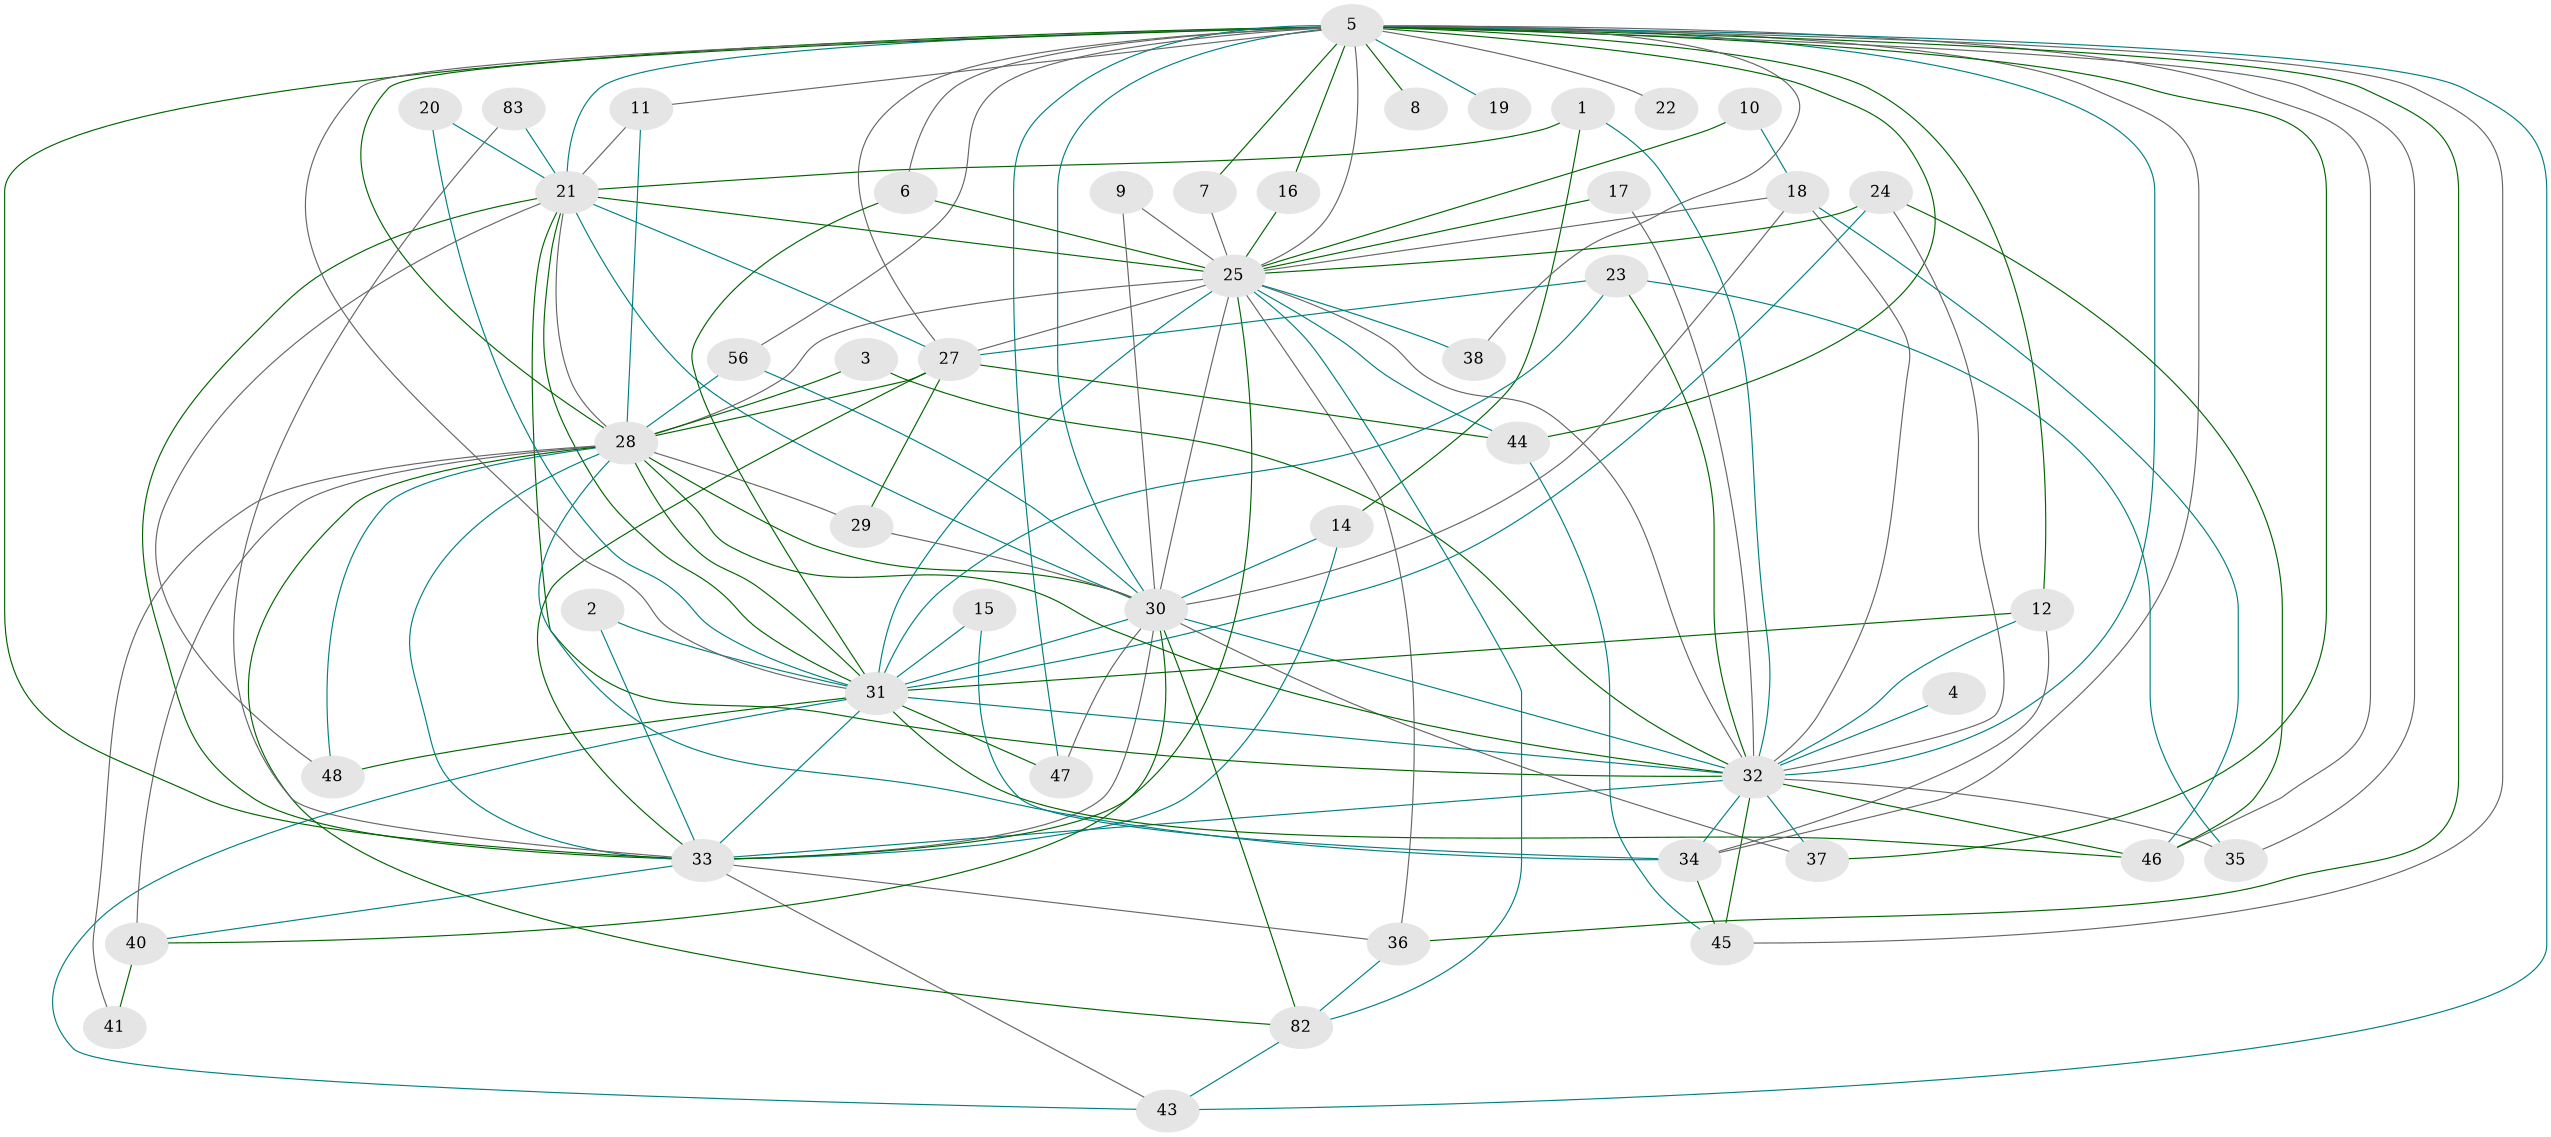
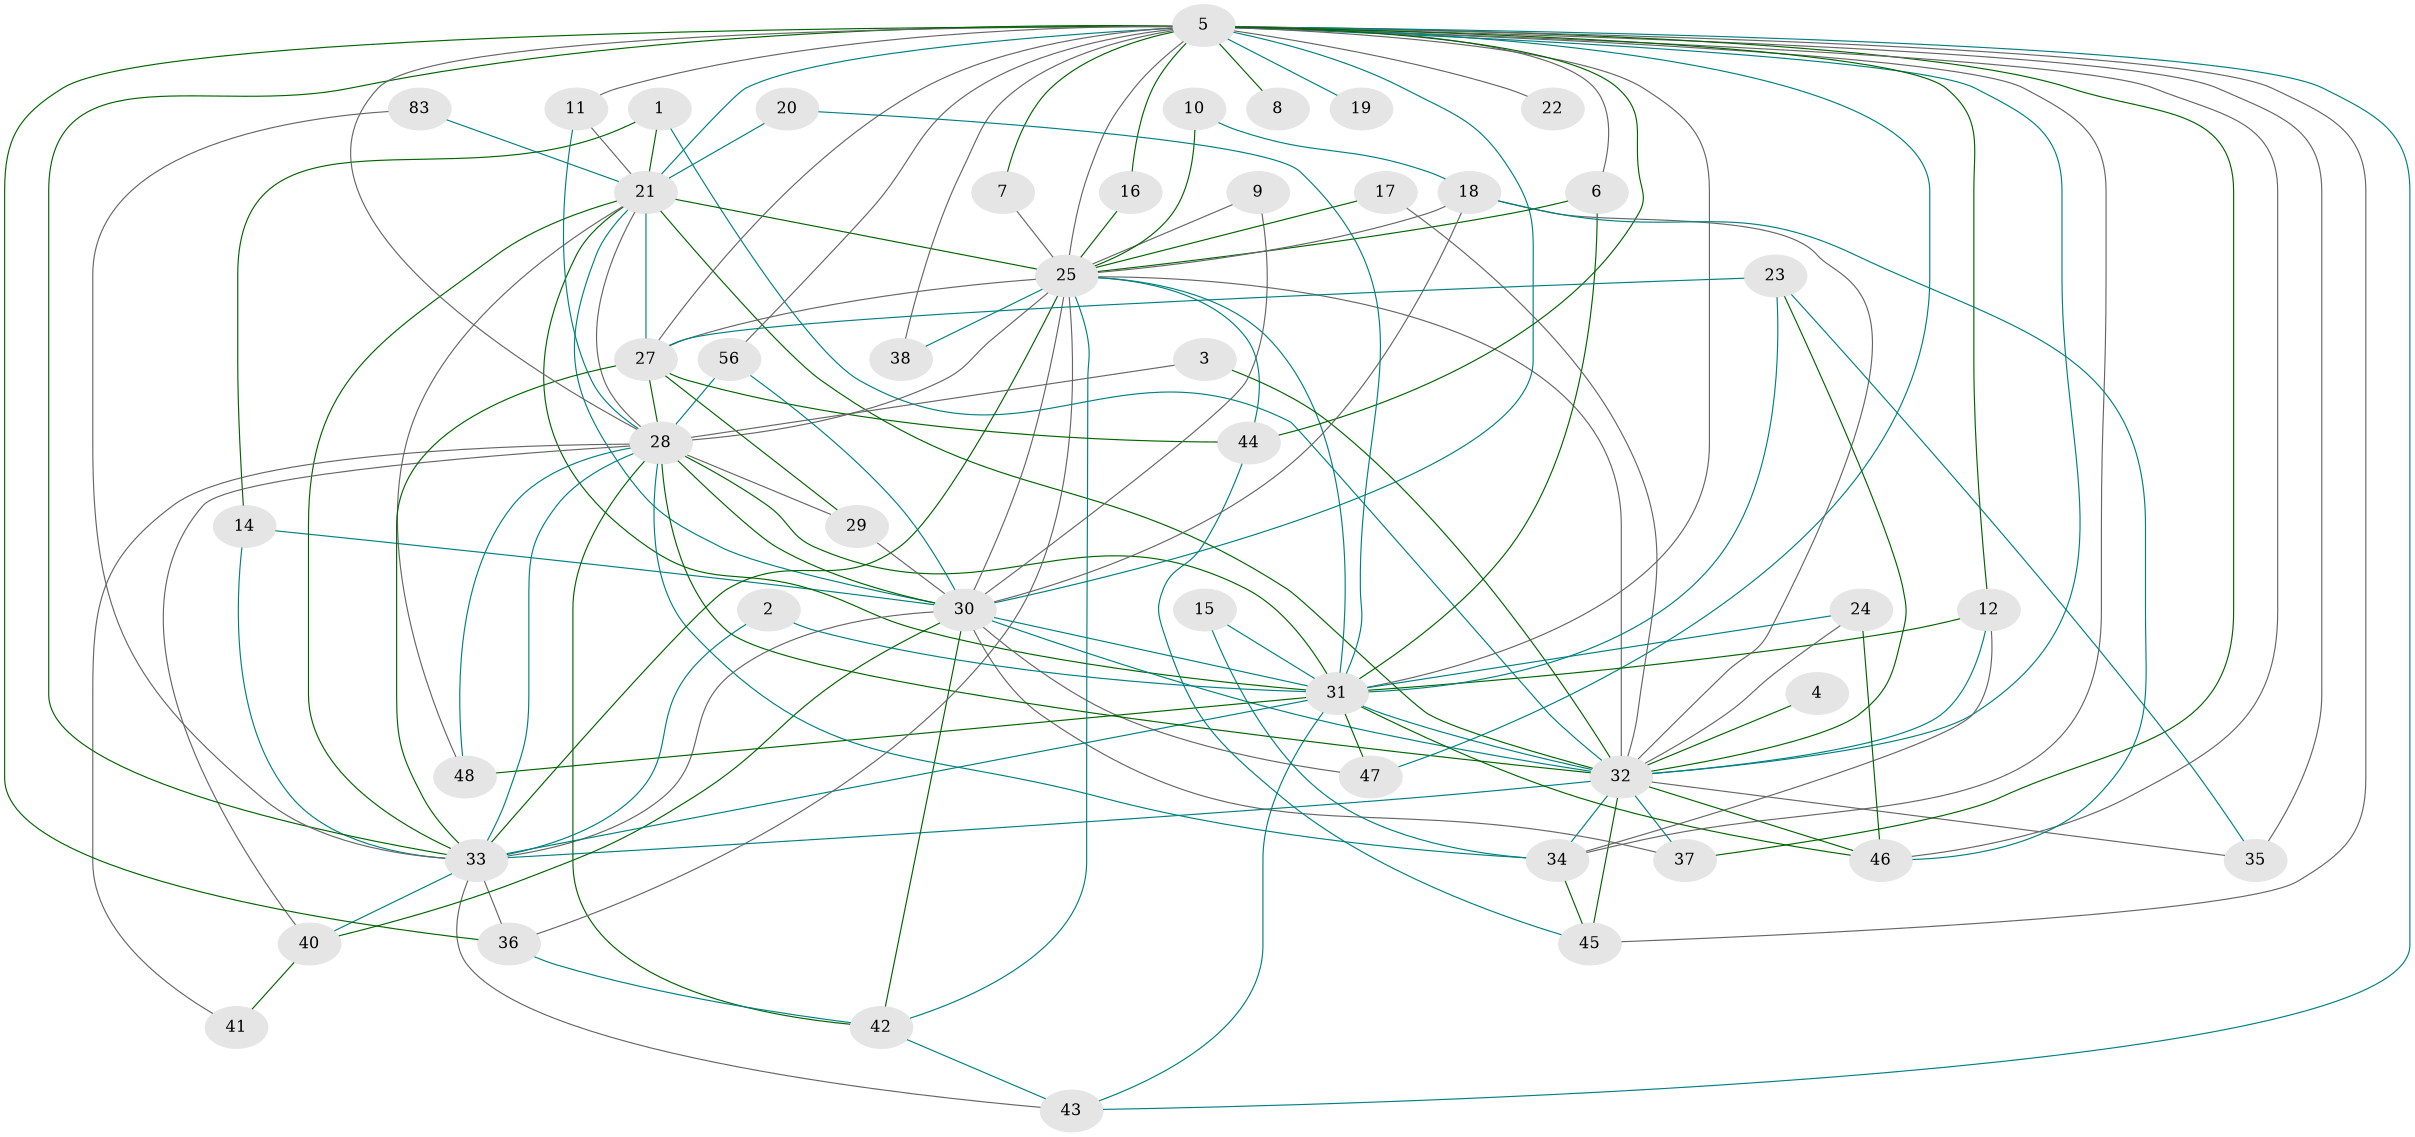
edge "5" -- "28": color darkgreen -> gray40
edge "24" -- "25": removed
edge "3" -- "28": color darkgreen -> gray40
edge "4" -- "32": color teal -> darkgreen
node "82": label "82" -> "42"
